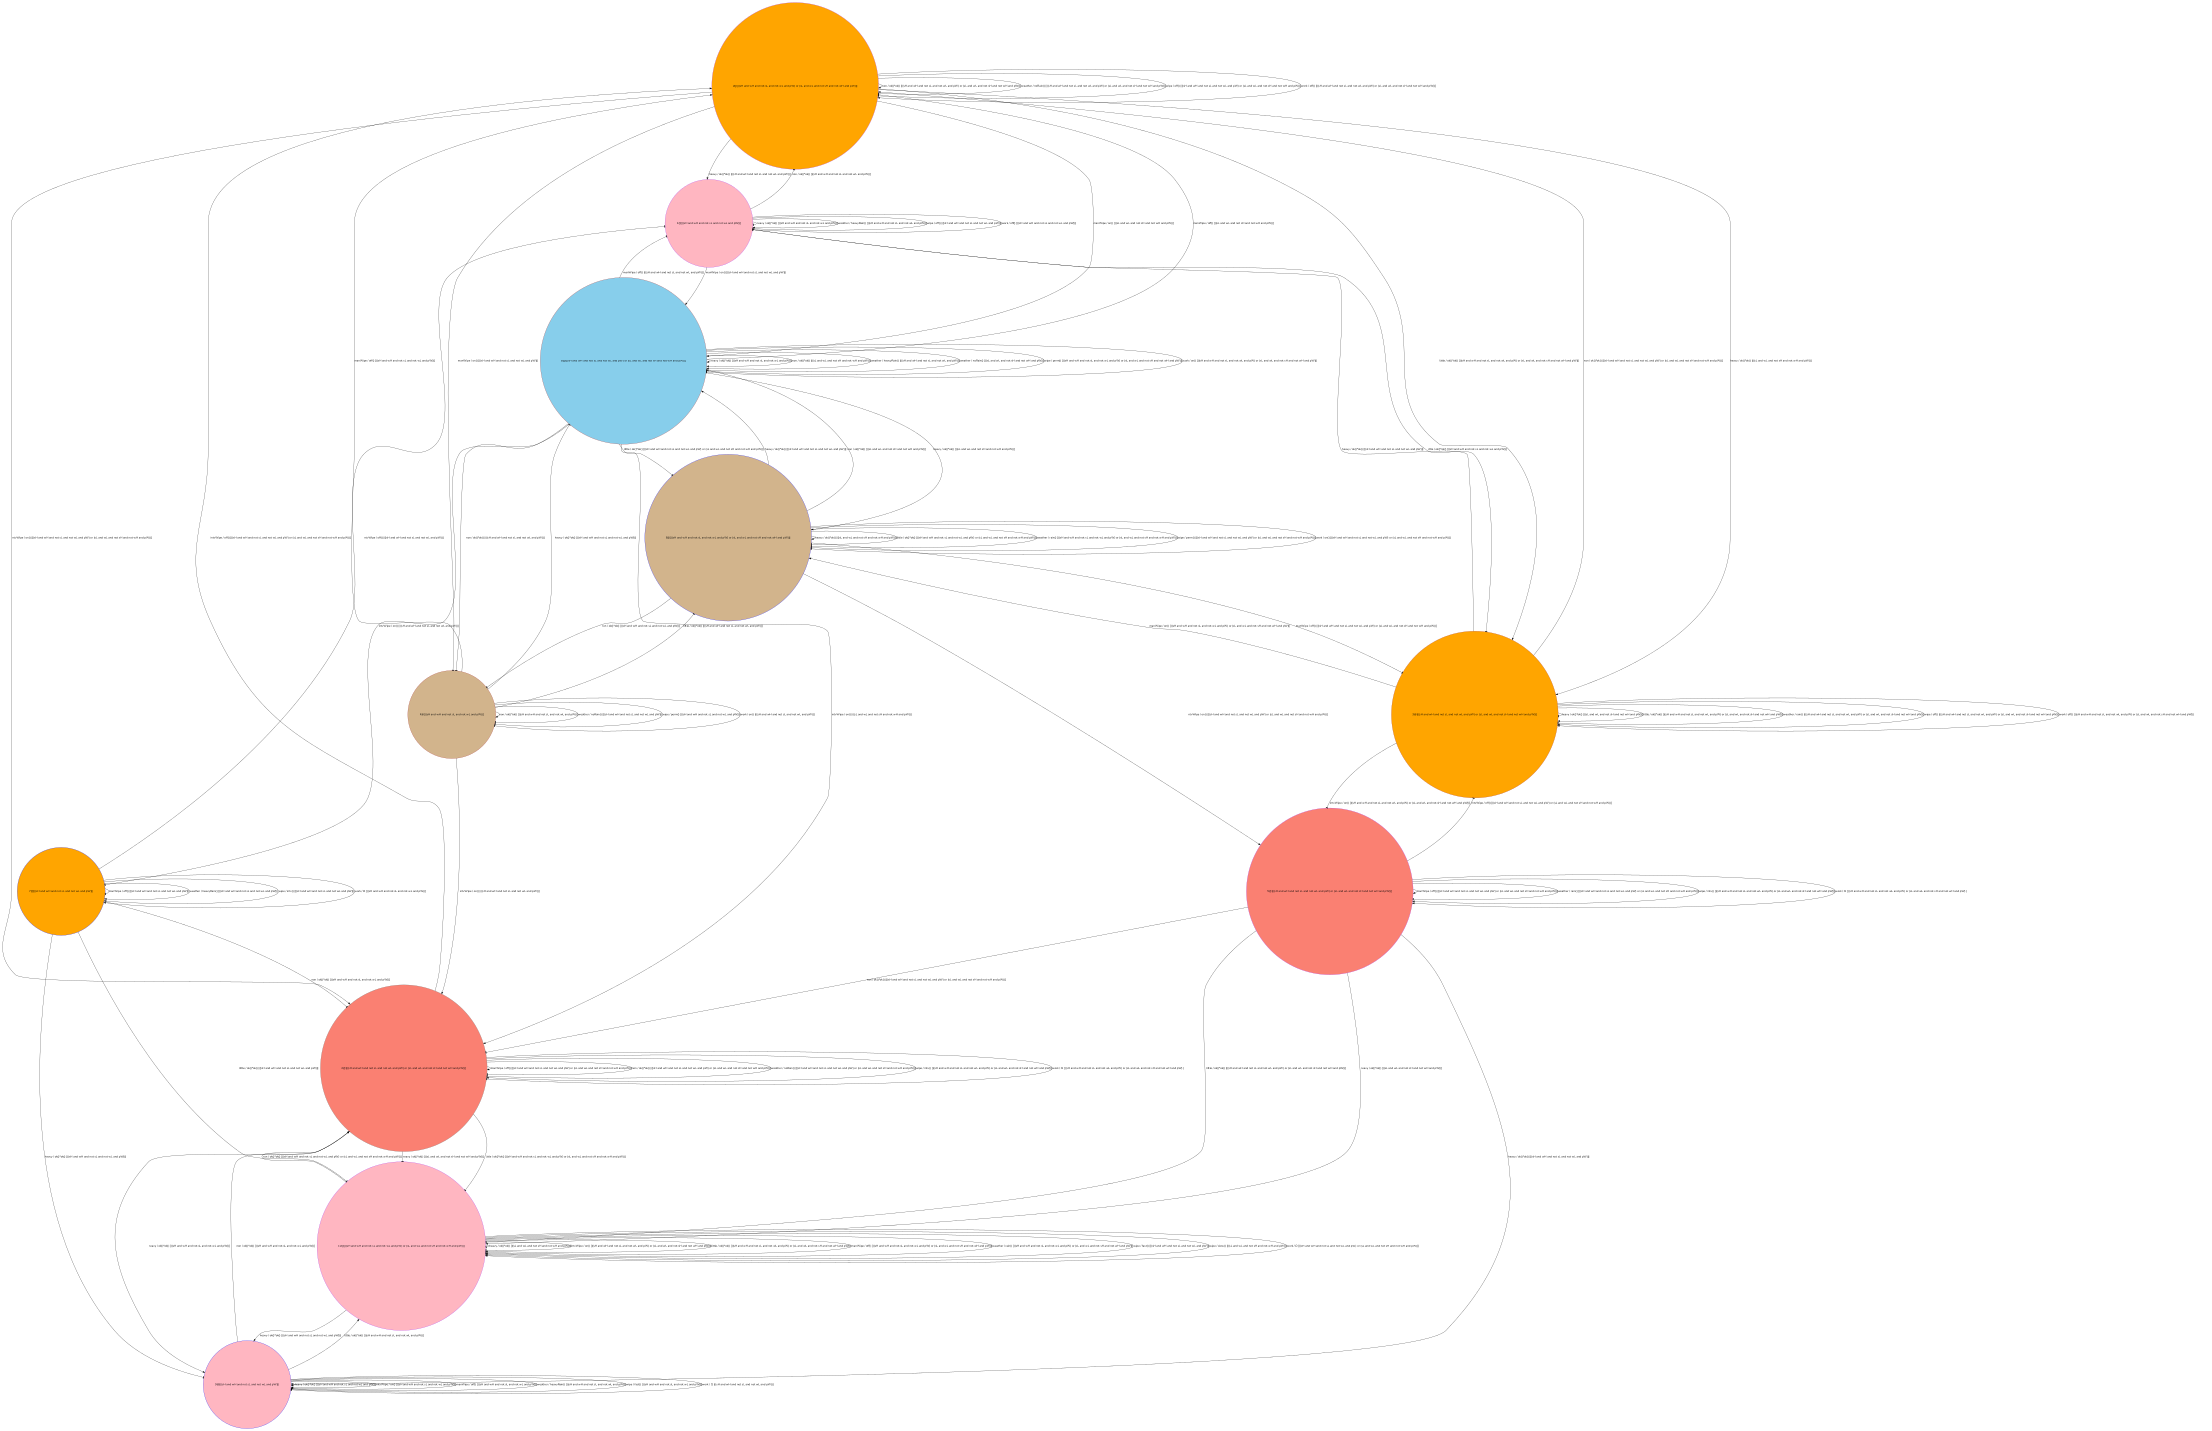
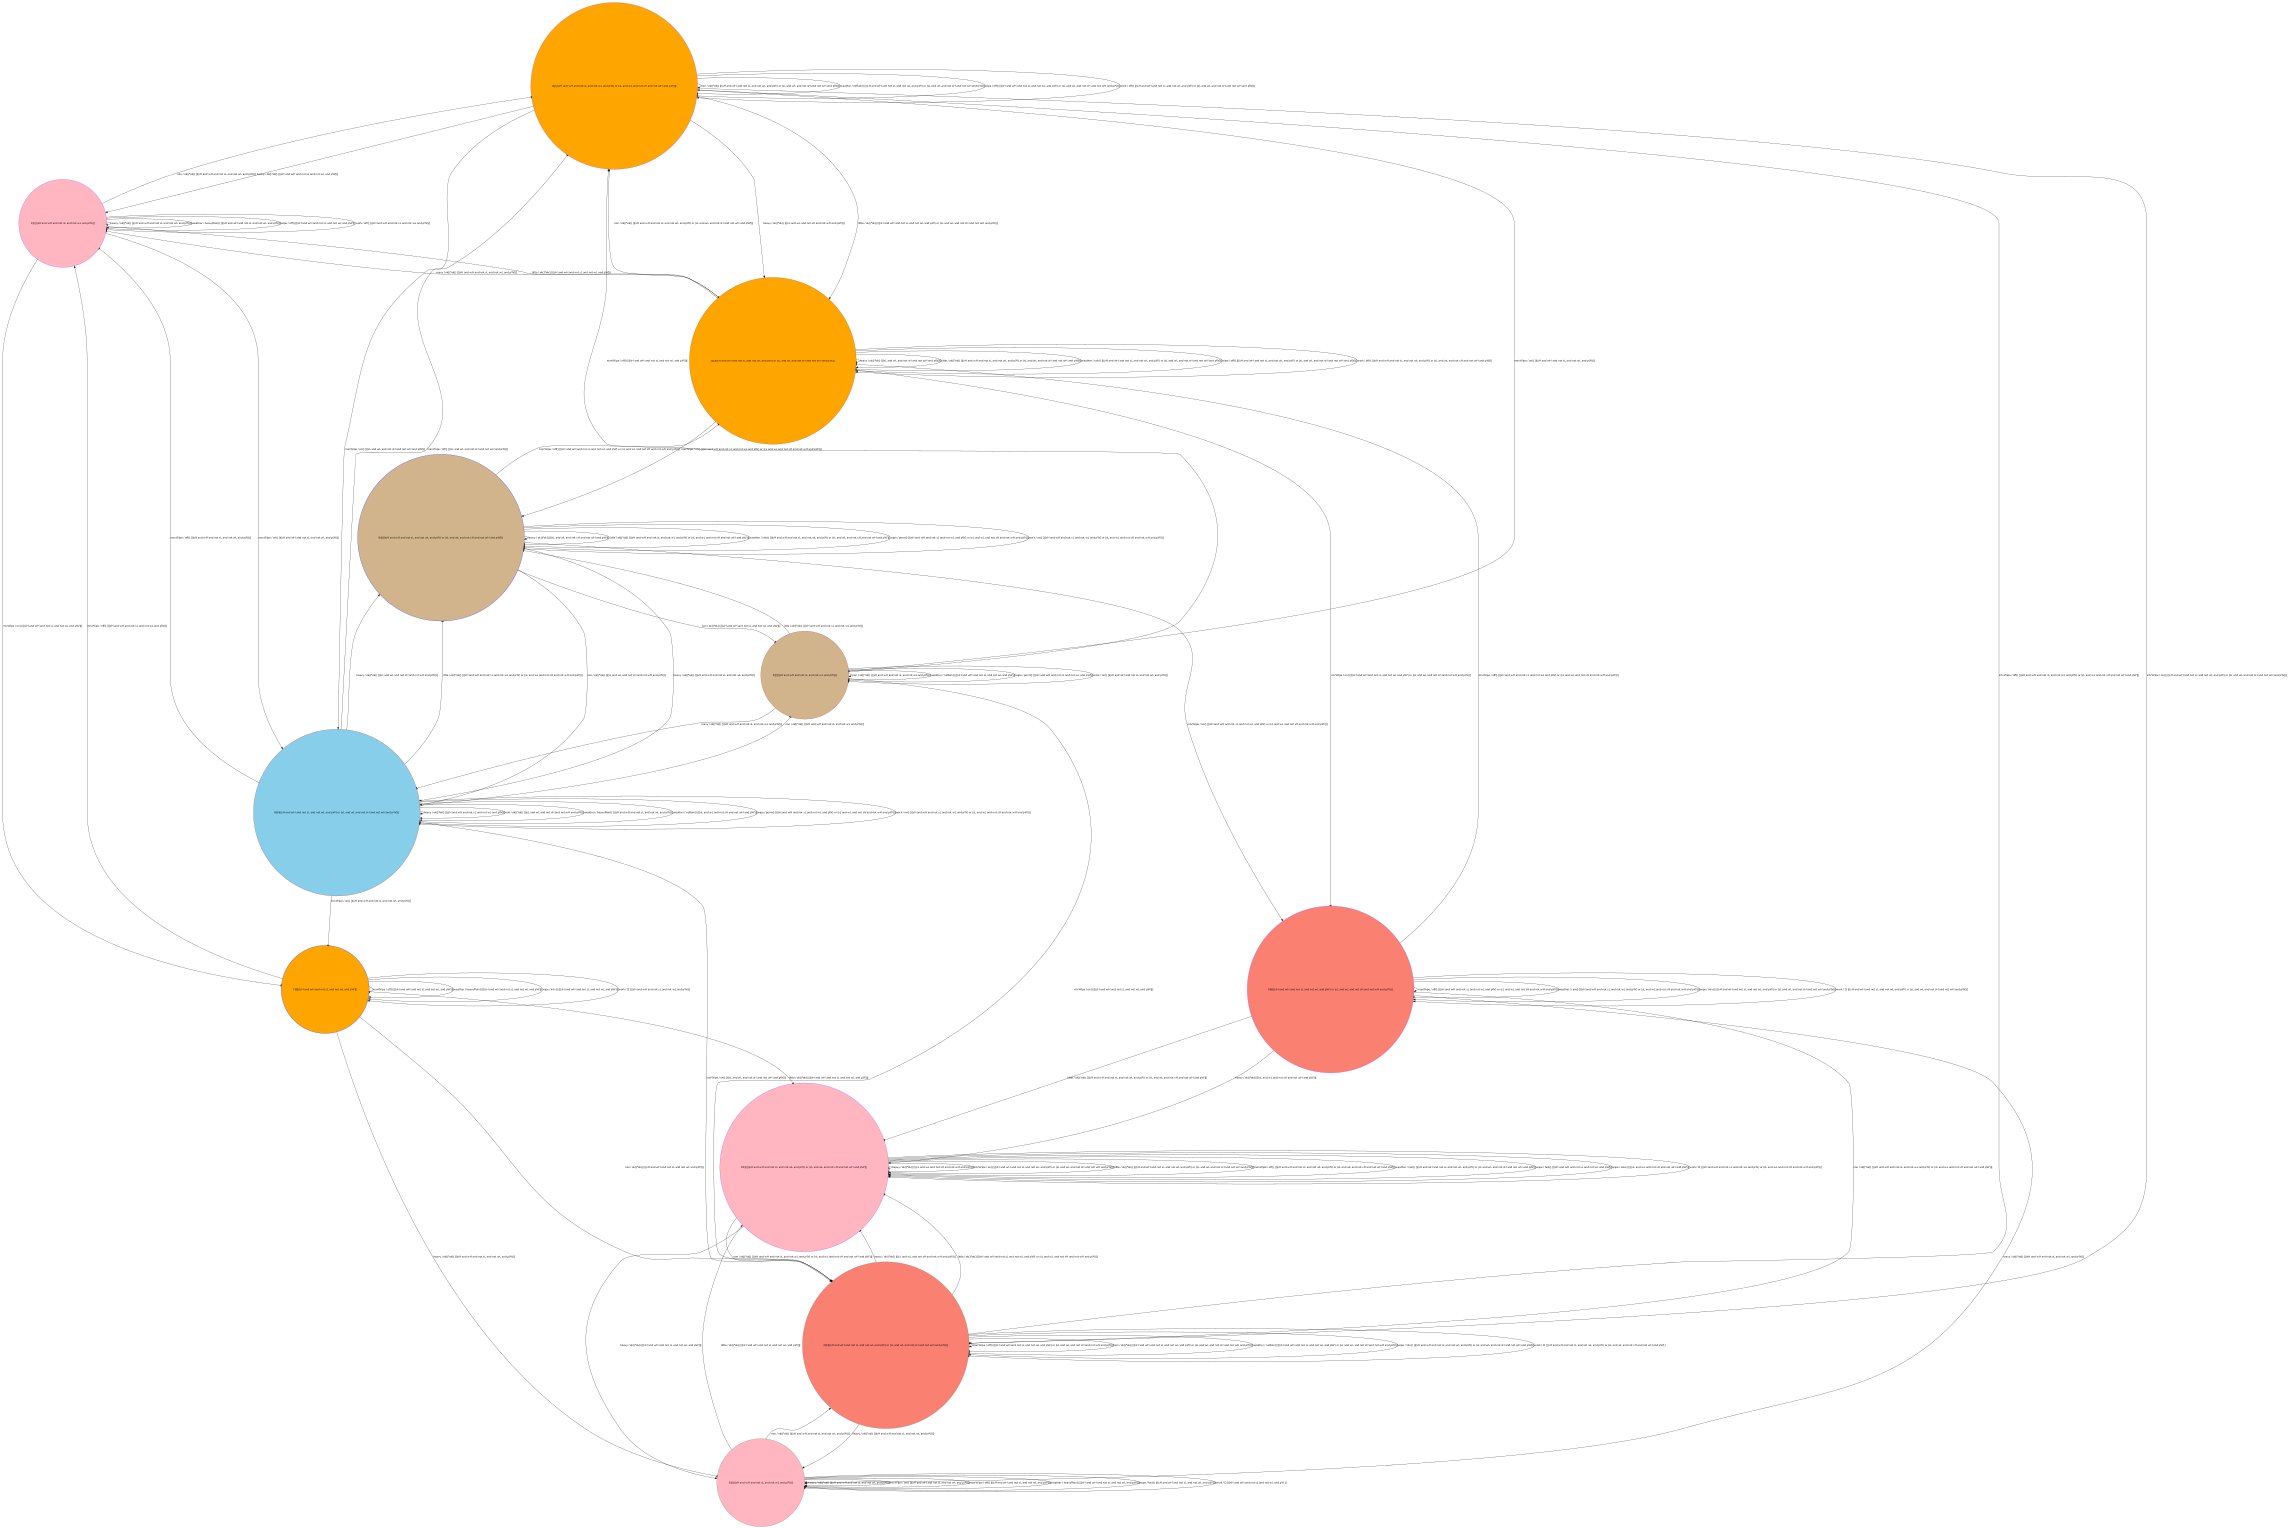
edge "7@[((sH and wH and not sL and not wL and pW))]" -> "1@[((sH and wH and not sL and not wL and pW))]": arrowhead tee -> normal
edge "1@[((sH and wH and not sL and not wL and pW))]" -> "7@[((sH and wH and not sL and not wL and pW))]": added, label "intvWipe / on() [((sH and wH and not sL and not wL and pW))]"
node "9@[((sH and wH and not sL and not wL and pW))]": color blue -> gray40
